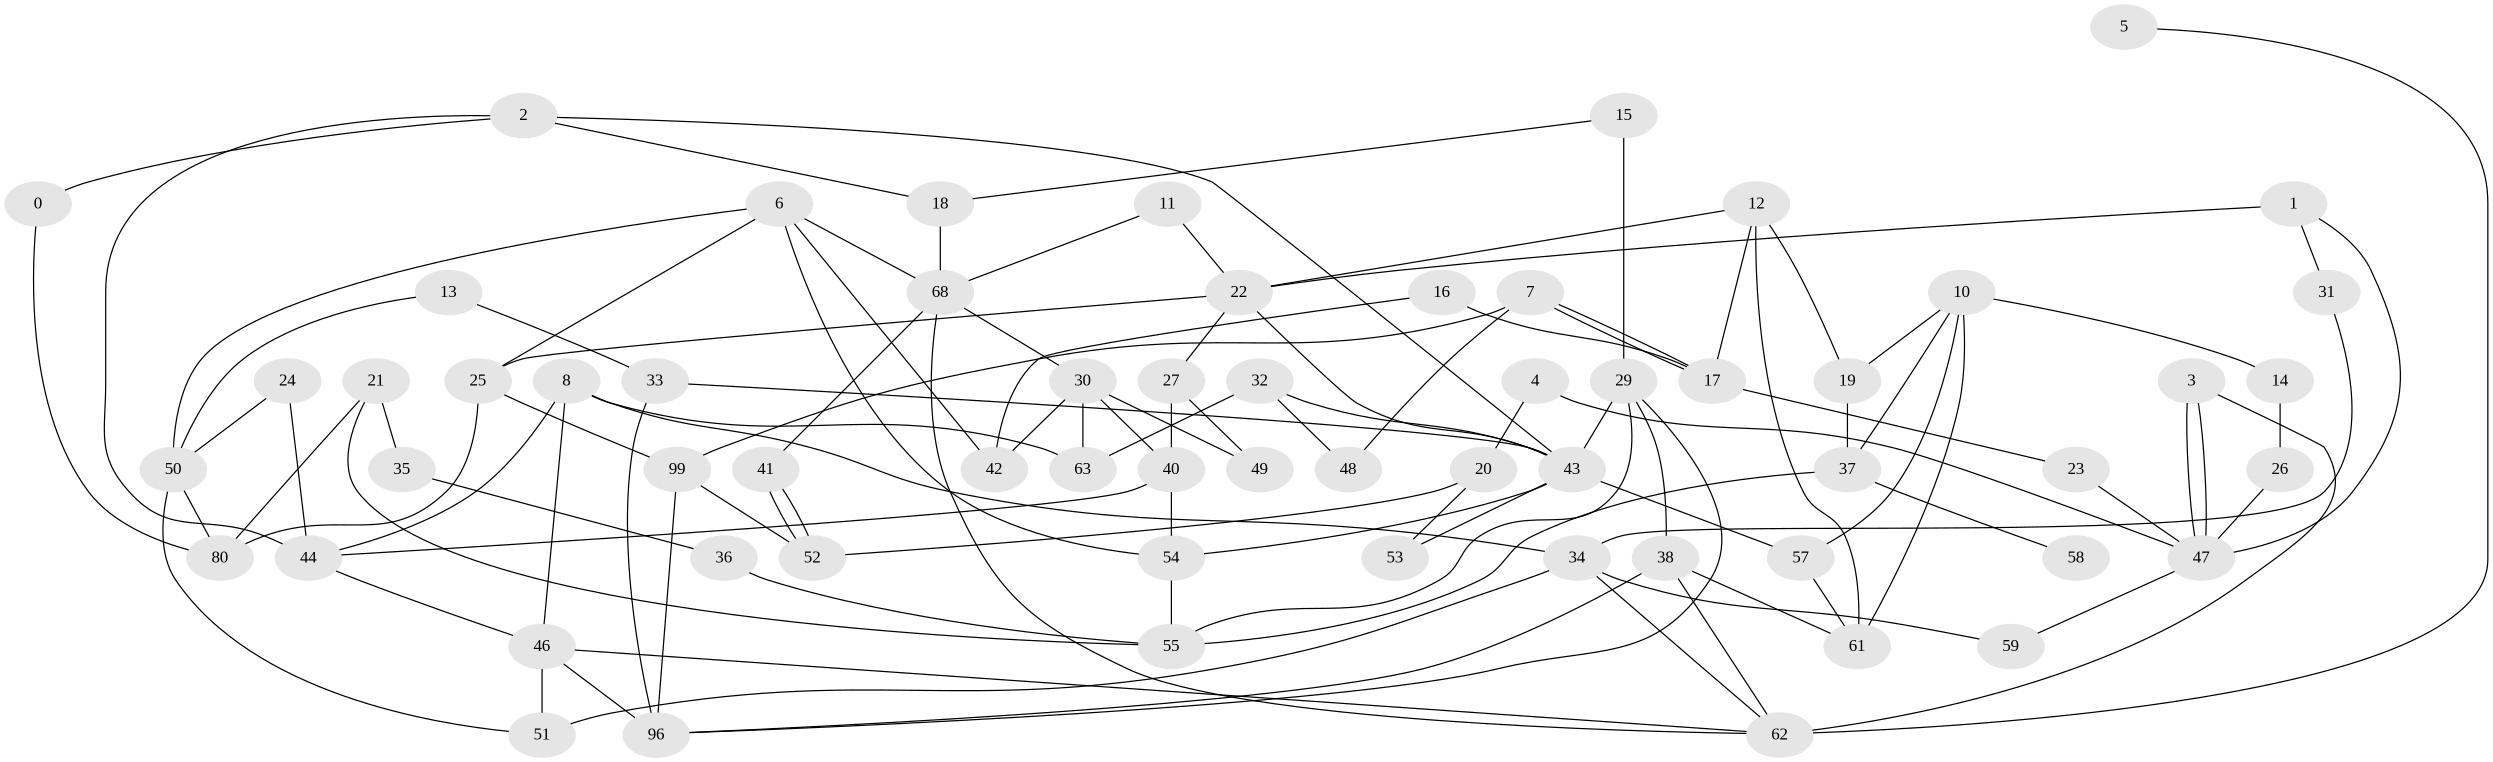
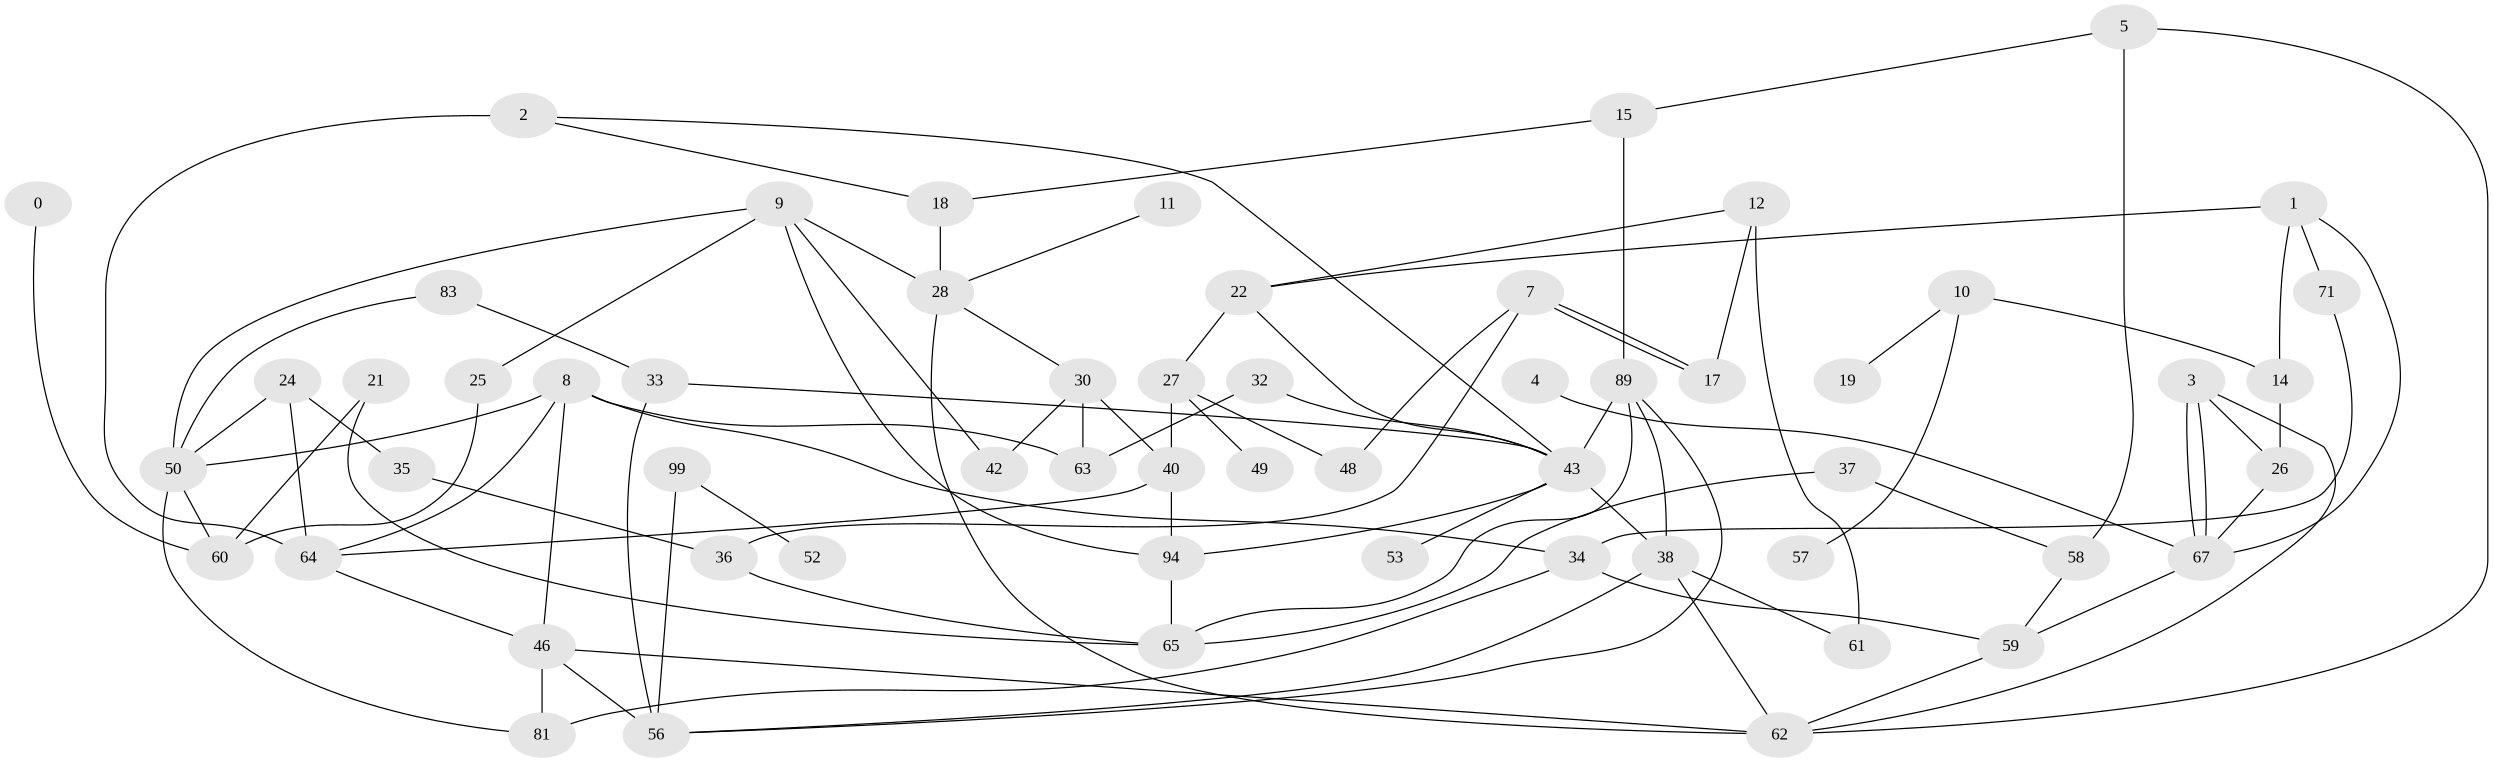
edge "5" -- "15": added
edge "2" -- "0": removed
node "6": label "6" -> "9"
edge "11" -- "22": removed
edge "12" -- "19": removed
edge "1" -- "14": added
node "13": label "13" -> "83"
node "68": label "68" -> "28"
node "16": removed
node "31": label "31" -> "71"
edge "5" -- "58": added
edge "22" -- "25": removed
edge "7" -- "99": now "7" -- "36"
node "29": label "29" -> "89"
edge "10" -- "37": removed
edge "30" -- "49": removed
edge "21" -- "35": now "24" -- "35"
edge "19" -- "37": removed
edge "3" -- "26": added
edge "25" -- "99": removed
edge "32" -- "48": now "27" -- "48"
edge "8" -- "50": added
node "41": removed
node "20": removed
node "23": removed
edge "10" -- "61": removed
edge "43" -- "57": now "43" -- "38"
node "80": label "80" -> "60"
node "44": label "44" -> "64"
node "54": label "54" -> "94"
node "47": label "47" -> "67"
edge "57" -- "61": removed
edge "58" -- "59": added
node "55": label "55" -> "65"
edge "34" -- "62": now "59" -- "62"
node "51": label "51" -> "81"
node "96": label "96" -> "56"
